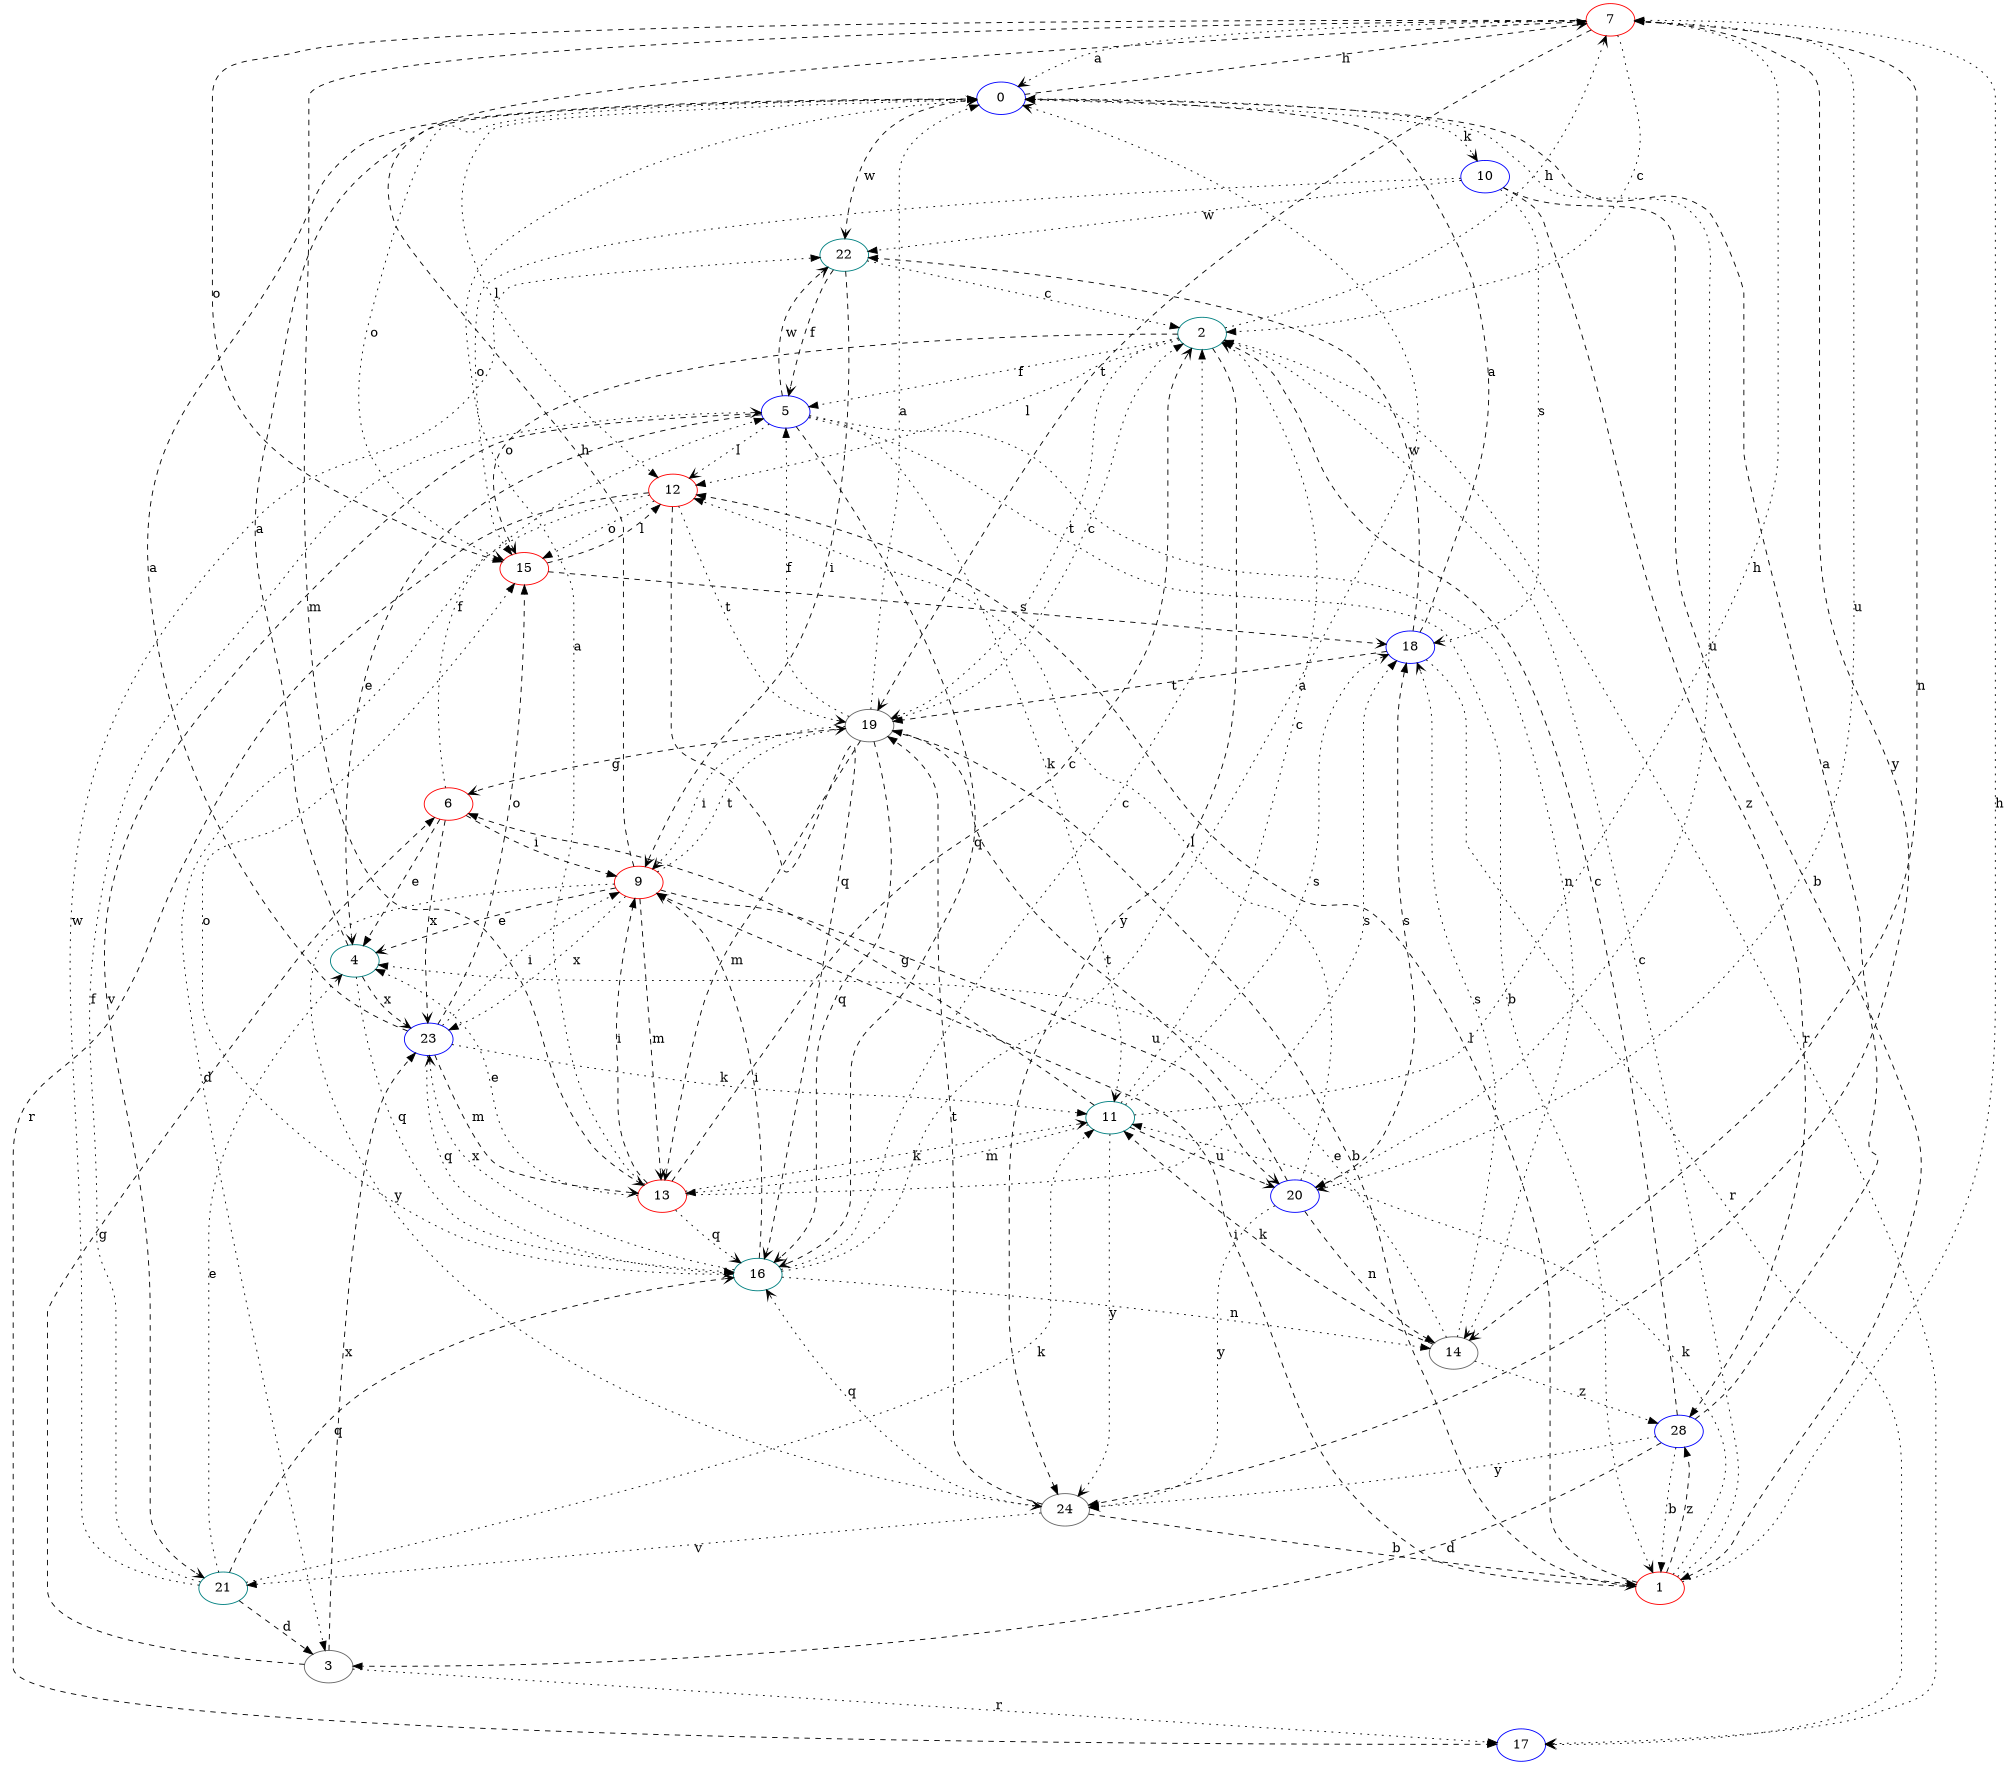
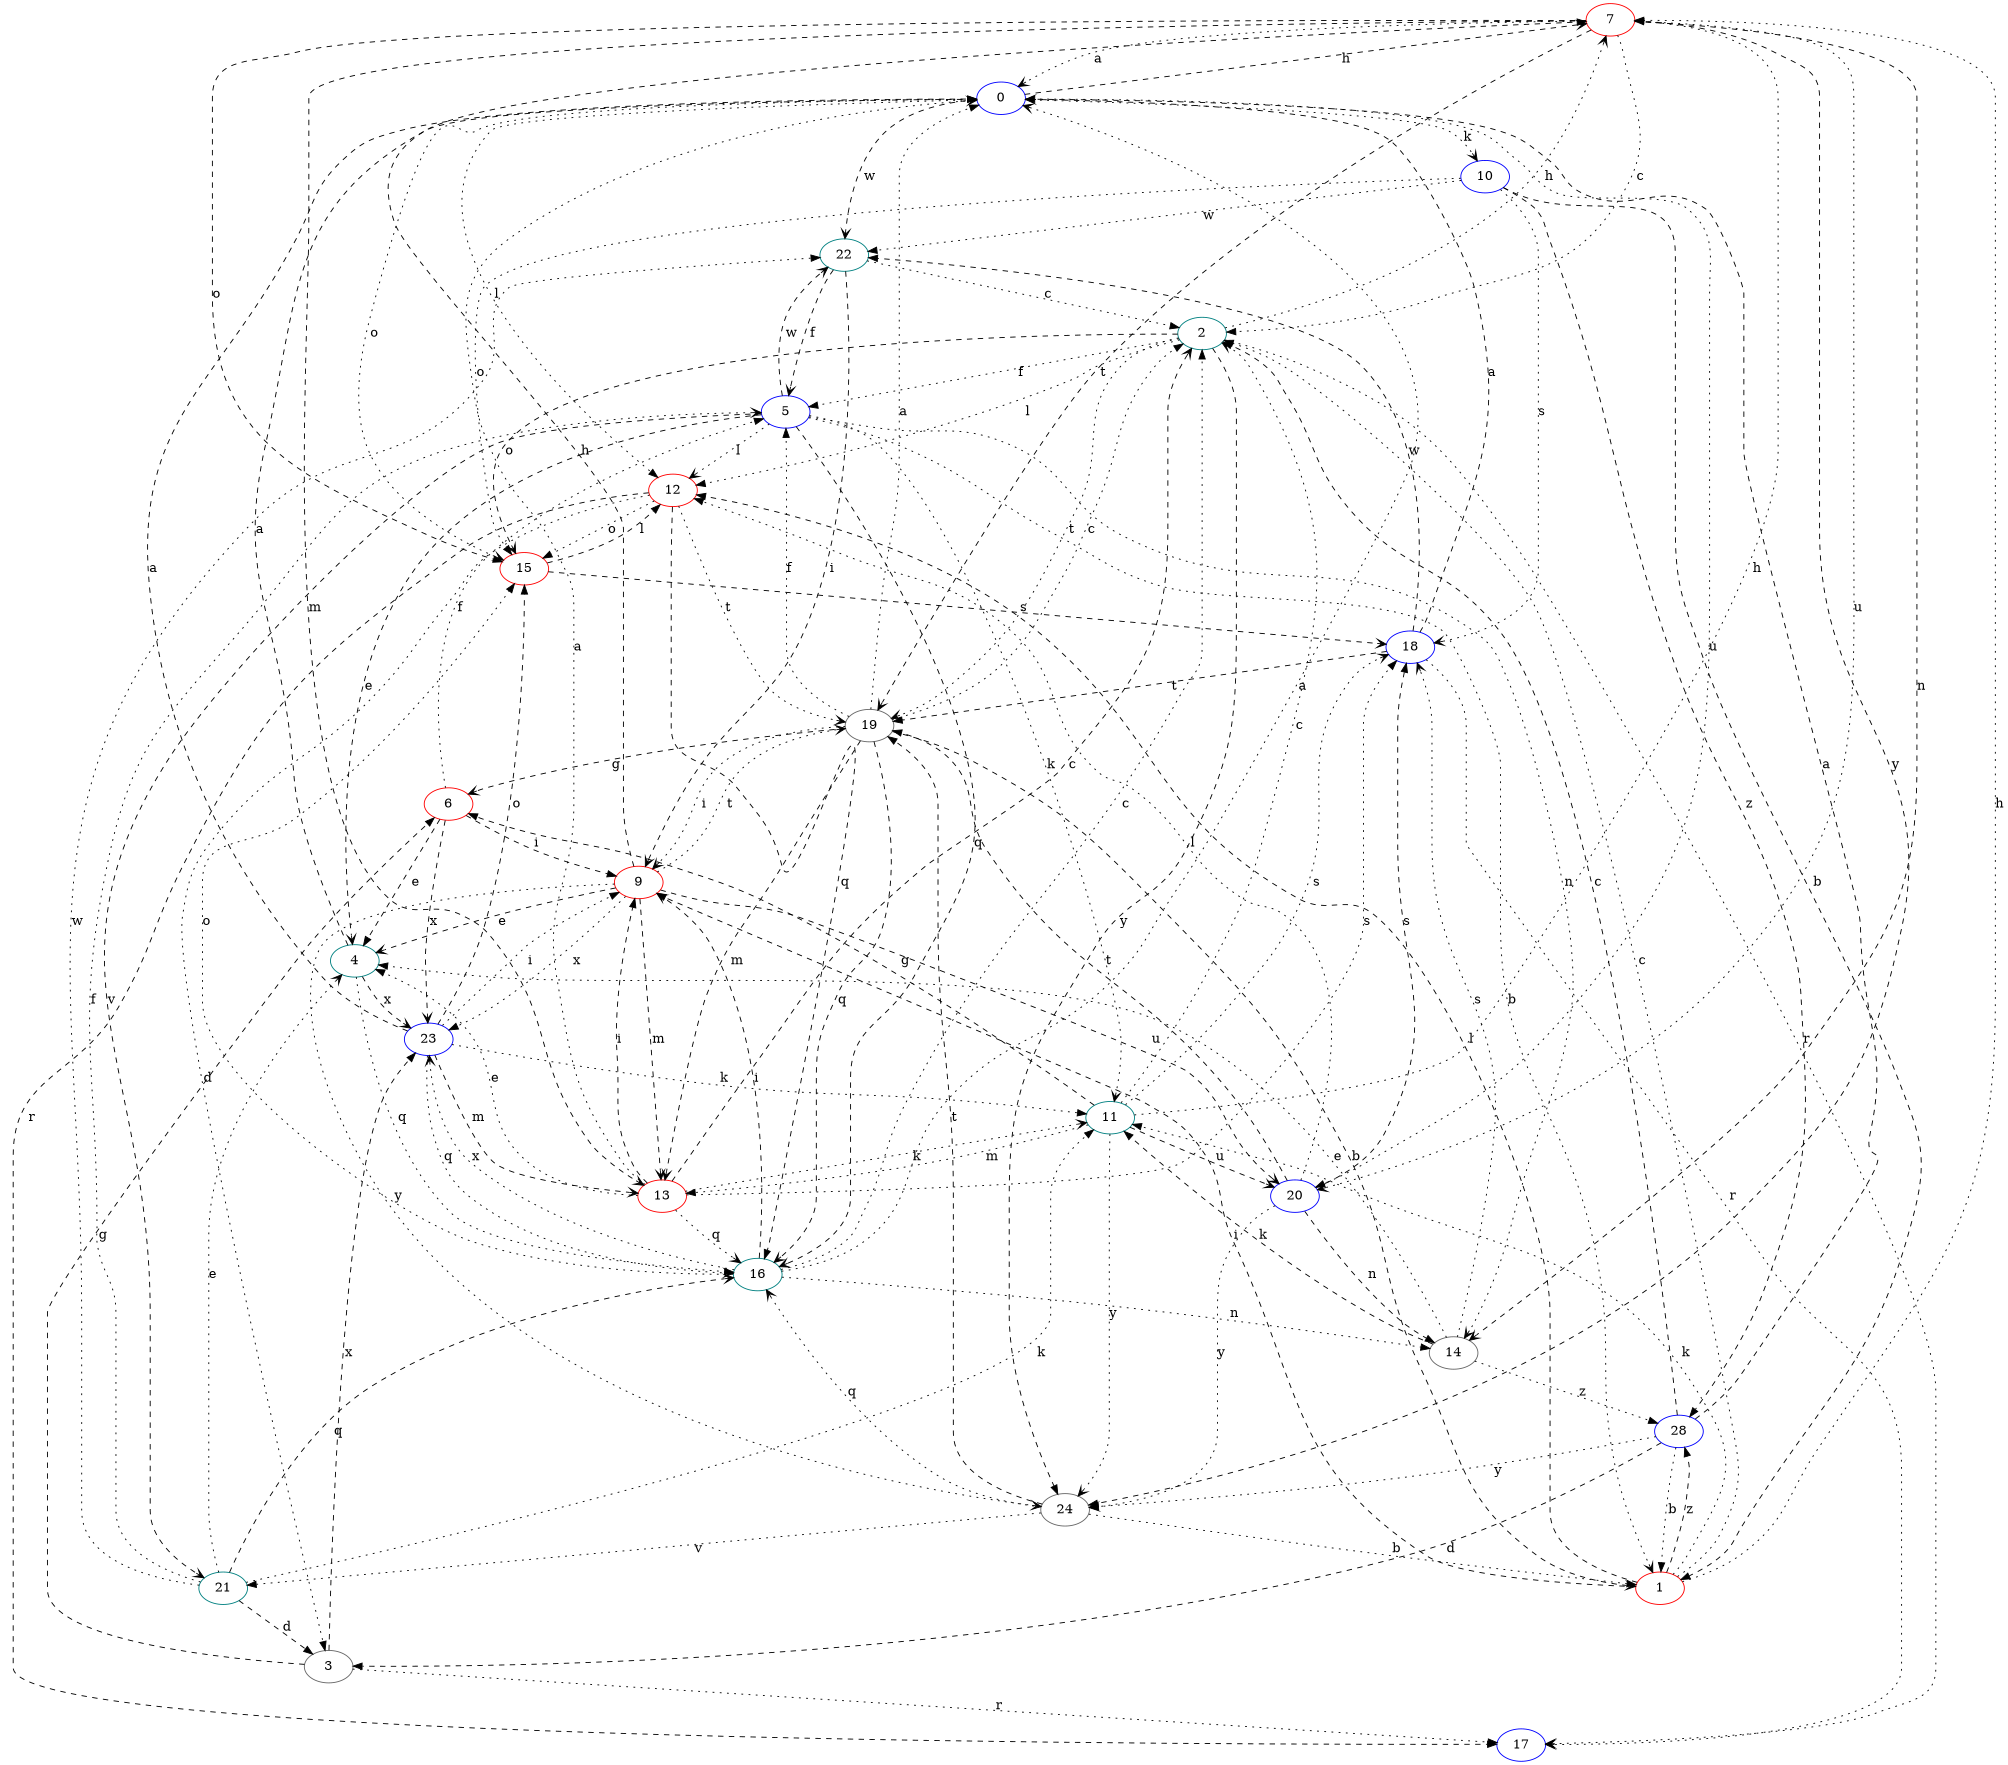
edge "12" -> "16": arrowhead vee -> normal
edge "24" -> "1": style dashed -> dotted
